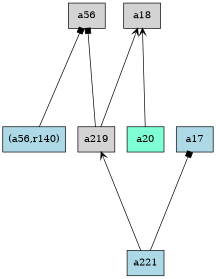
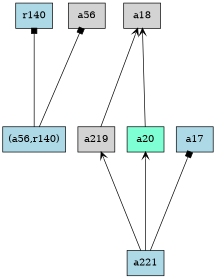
node "r140": added
edge "a219" -> "a56": removed
edge "a221" -> "a20": added
